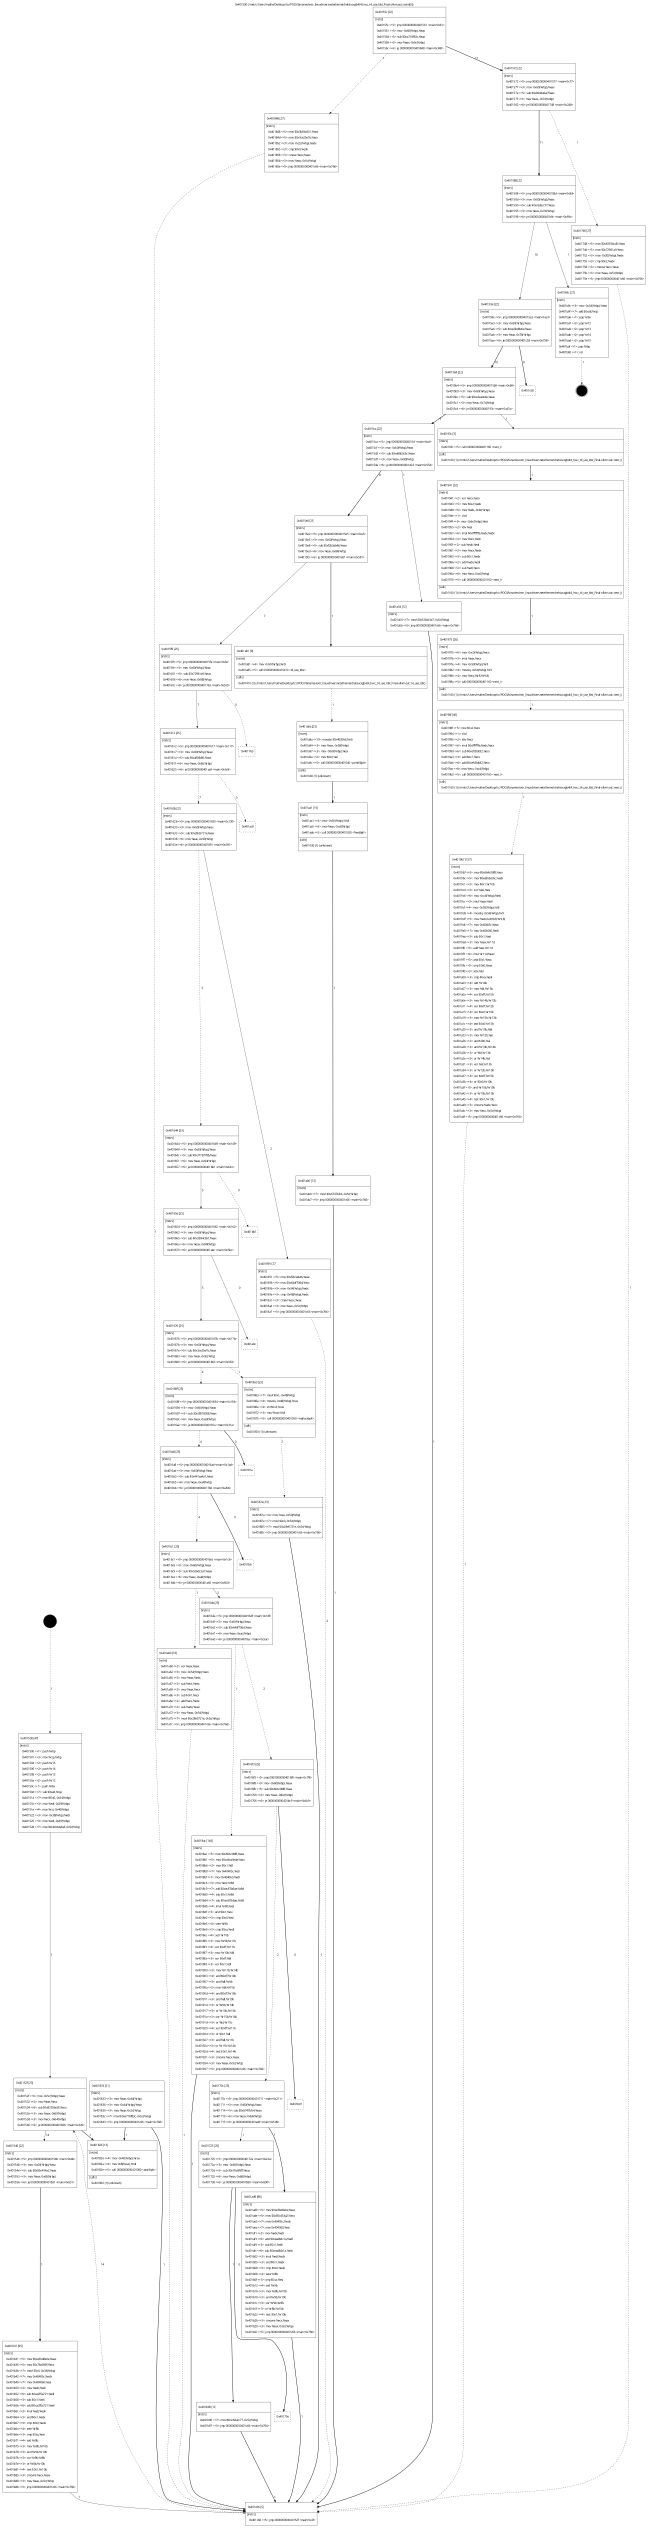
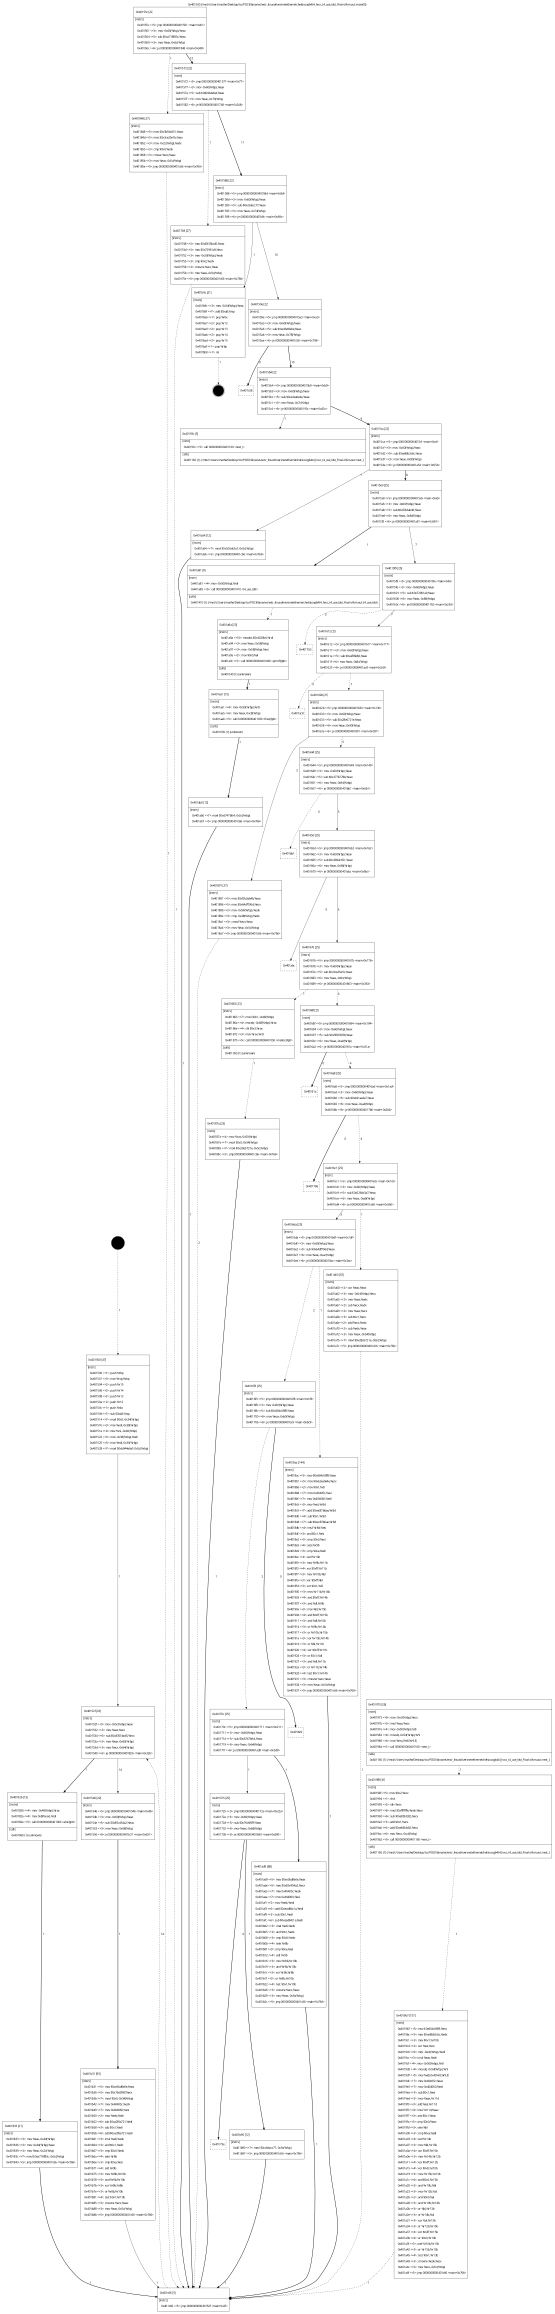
node "0x401941 [52]": removed
edge "0x401833 [21]" -> "0x401826 [13]": reversed
